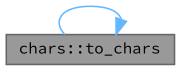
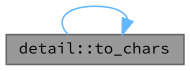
node "chars::to_chars": label "chars::to_chars" -> "detail::to_chars"
